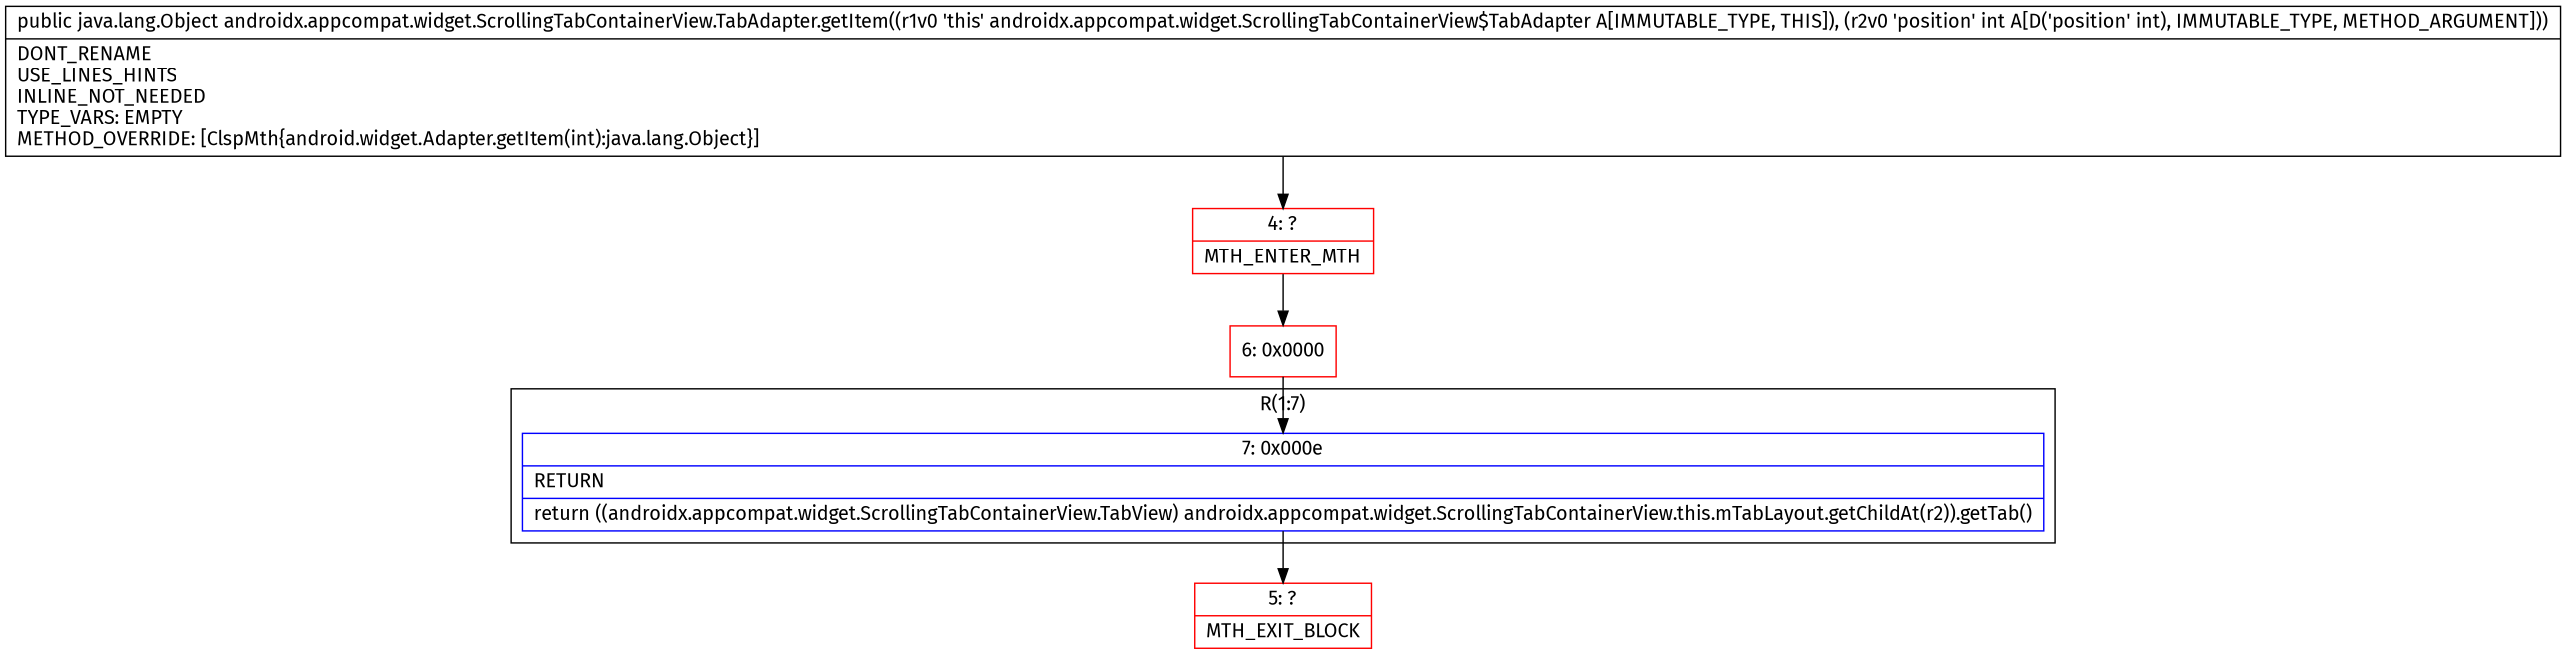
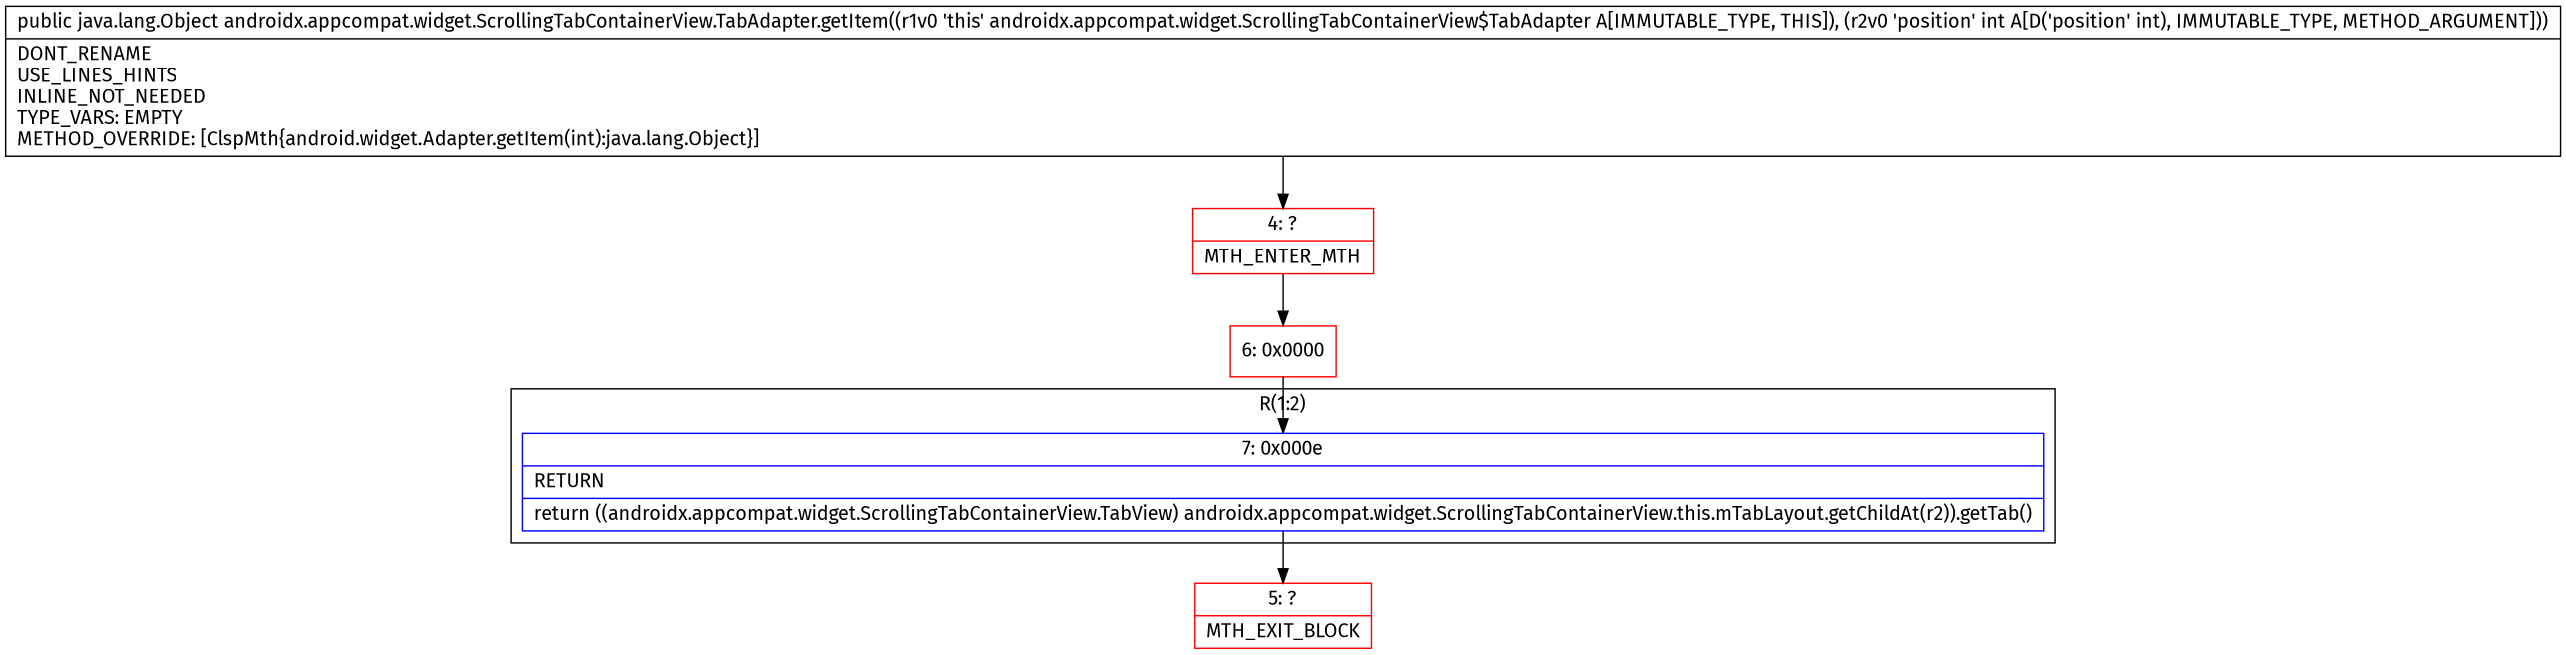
cluster "R(1:7)": label "R(1:7)" -> "R(1:2)"
